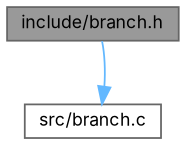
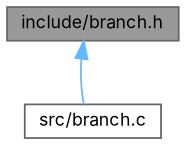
edge "include/branch.h" -> "src/branch.c": reversed
